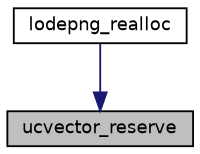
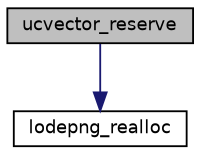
edge "lodepng_realloc" -> "ucvector_reserve": reversed
